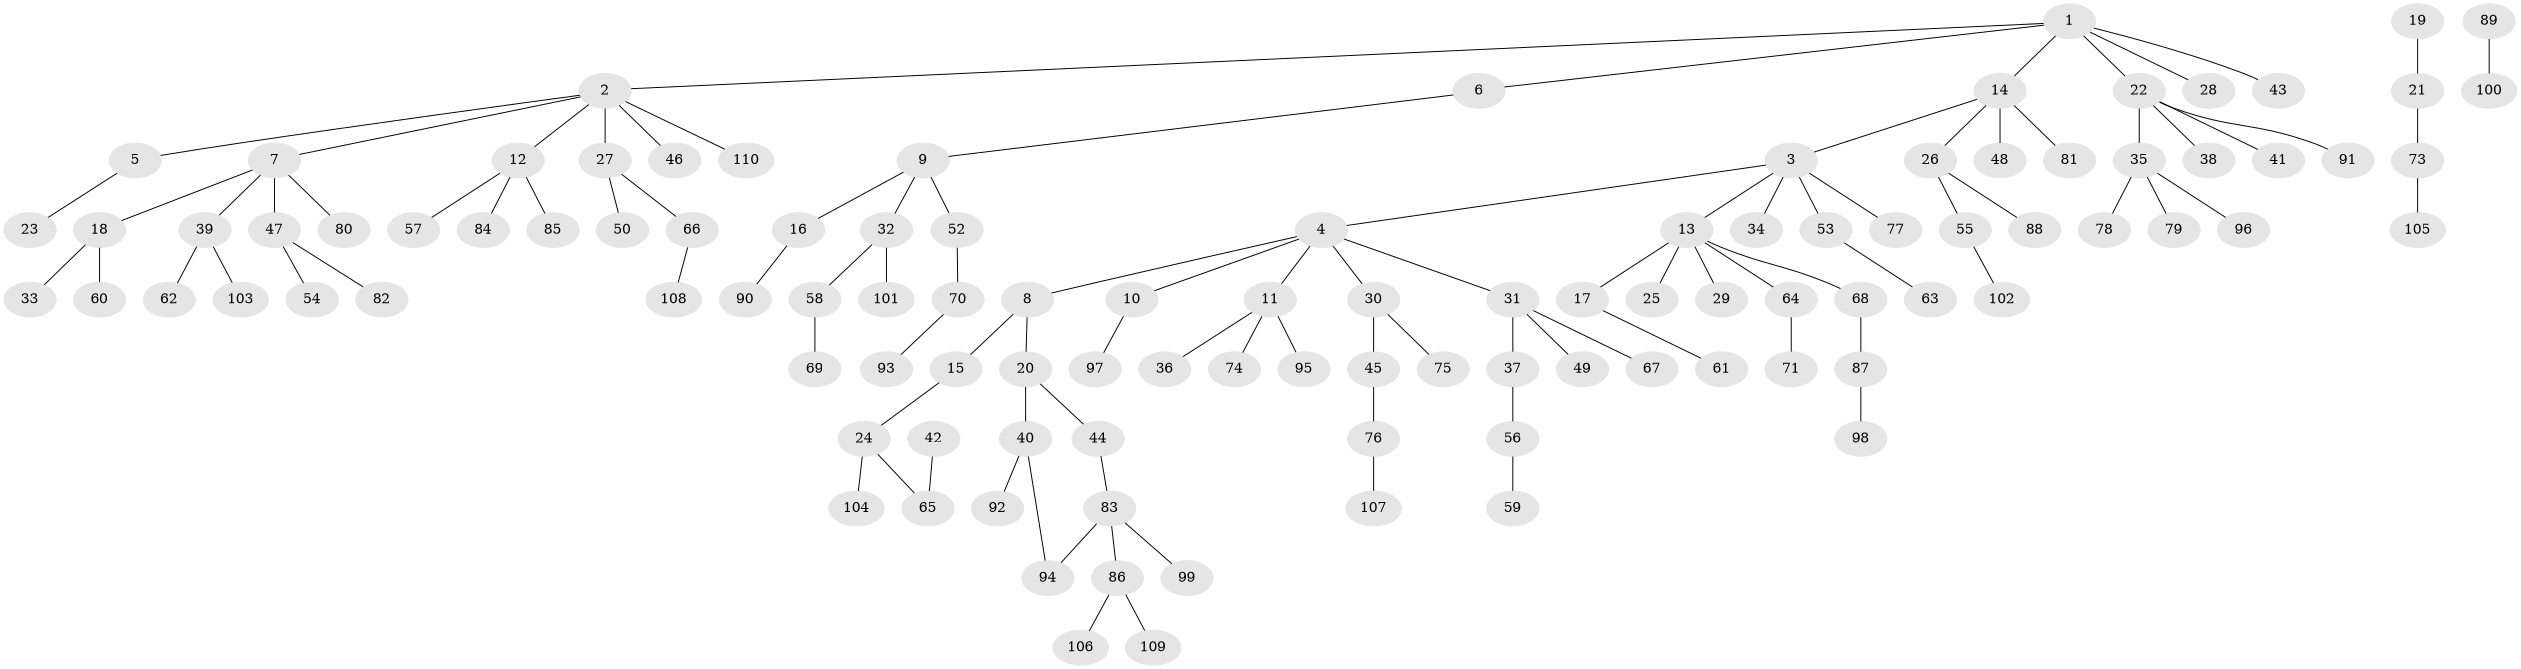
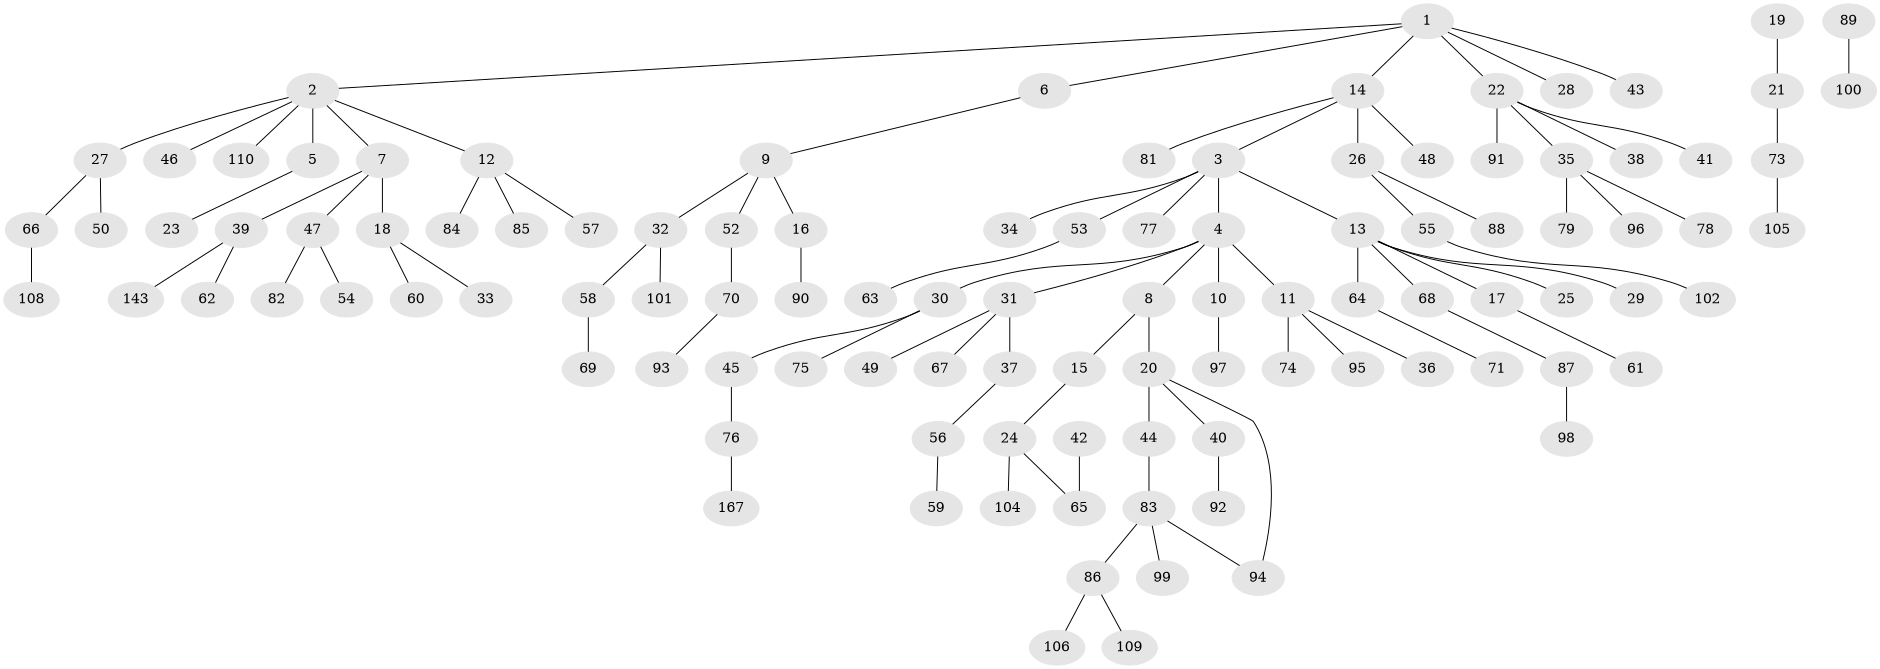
node "80": removed
node "103": label "103" -> "143"
edge "40" -- "94": now "20" -- "94"
node "107": label "107" -> "167"
